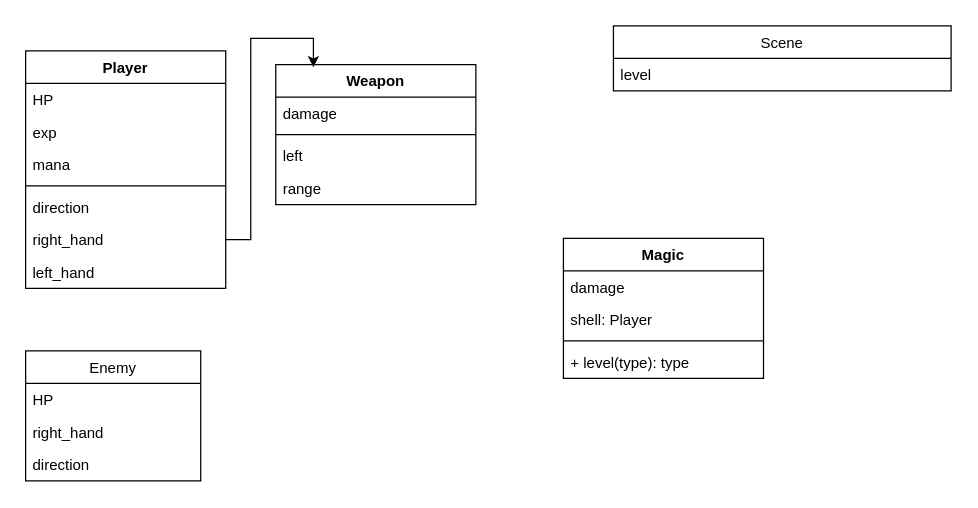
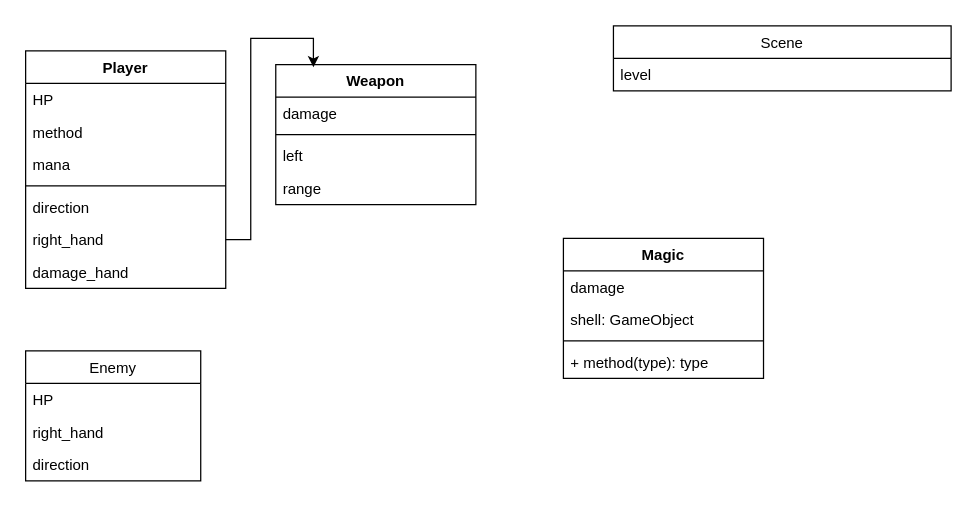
node "exp": label "exp" -> "method"
node "left_hand": label "left_hand" -> "damage_hand"
node "shell: Player": label "shell: Player" -> "shell: GameObject"
node "+ level(type): type": label "+ level(type): type" -> "+ method(type): type"
